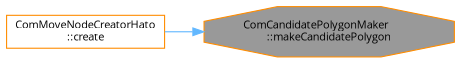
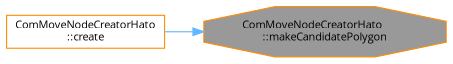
node "ComCandidatePolygonMaker ::makeCandidatePolygon": label "ComCandidatePolygonMaker ::makeCandidatePolygon" -> "ComMoveNodeCreatorHato ::makeCandidatePolygon"
